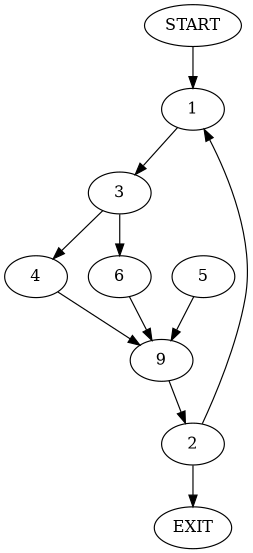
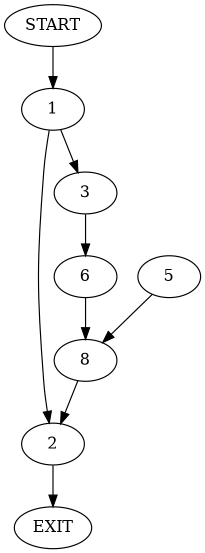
node "4": removed
edge "2" -> "1": reversed
node "9": label "9" -> "8"
